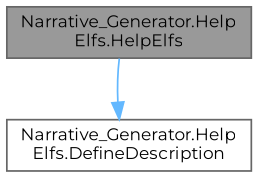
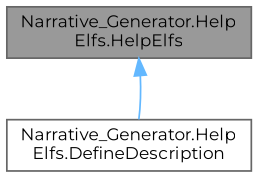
edge "Narrative_Generator.Help Elfs.HelpElfs" -> "Narrative_Generator.Help Elfs.DefineDescription": reversed
